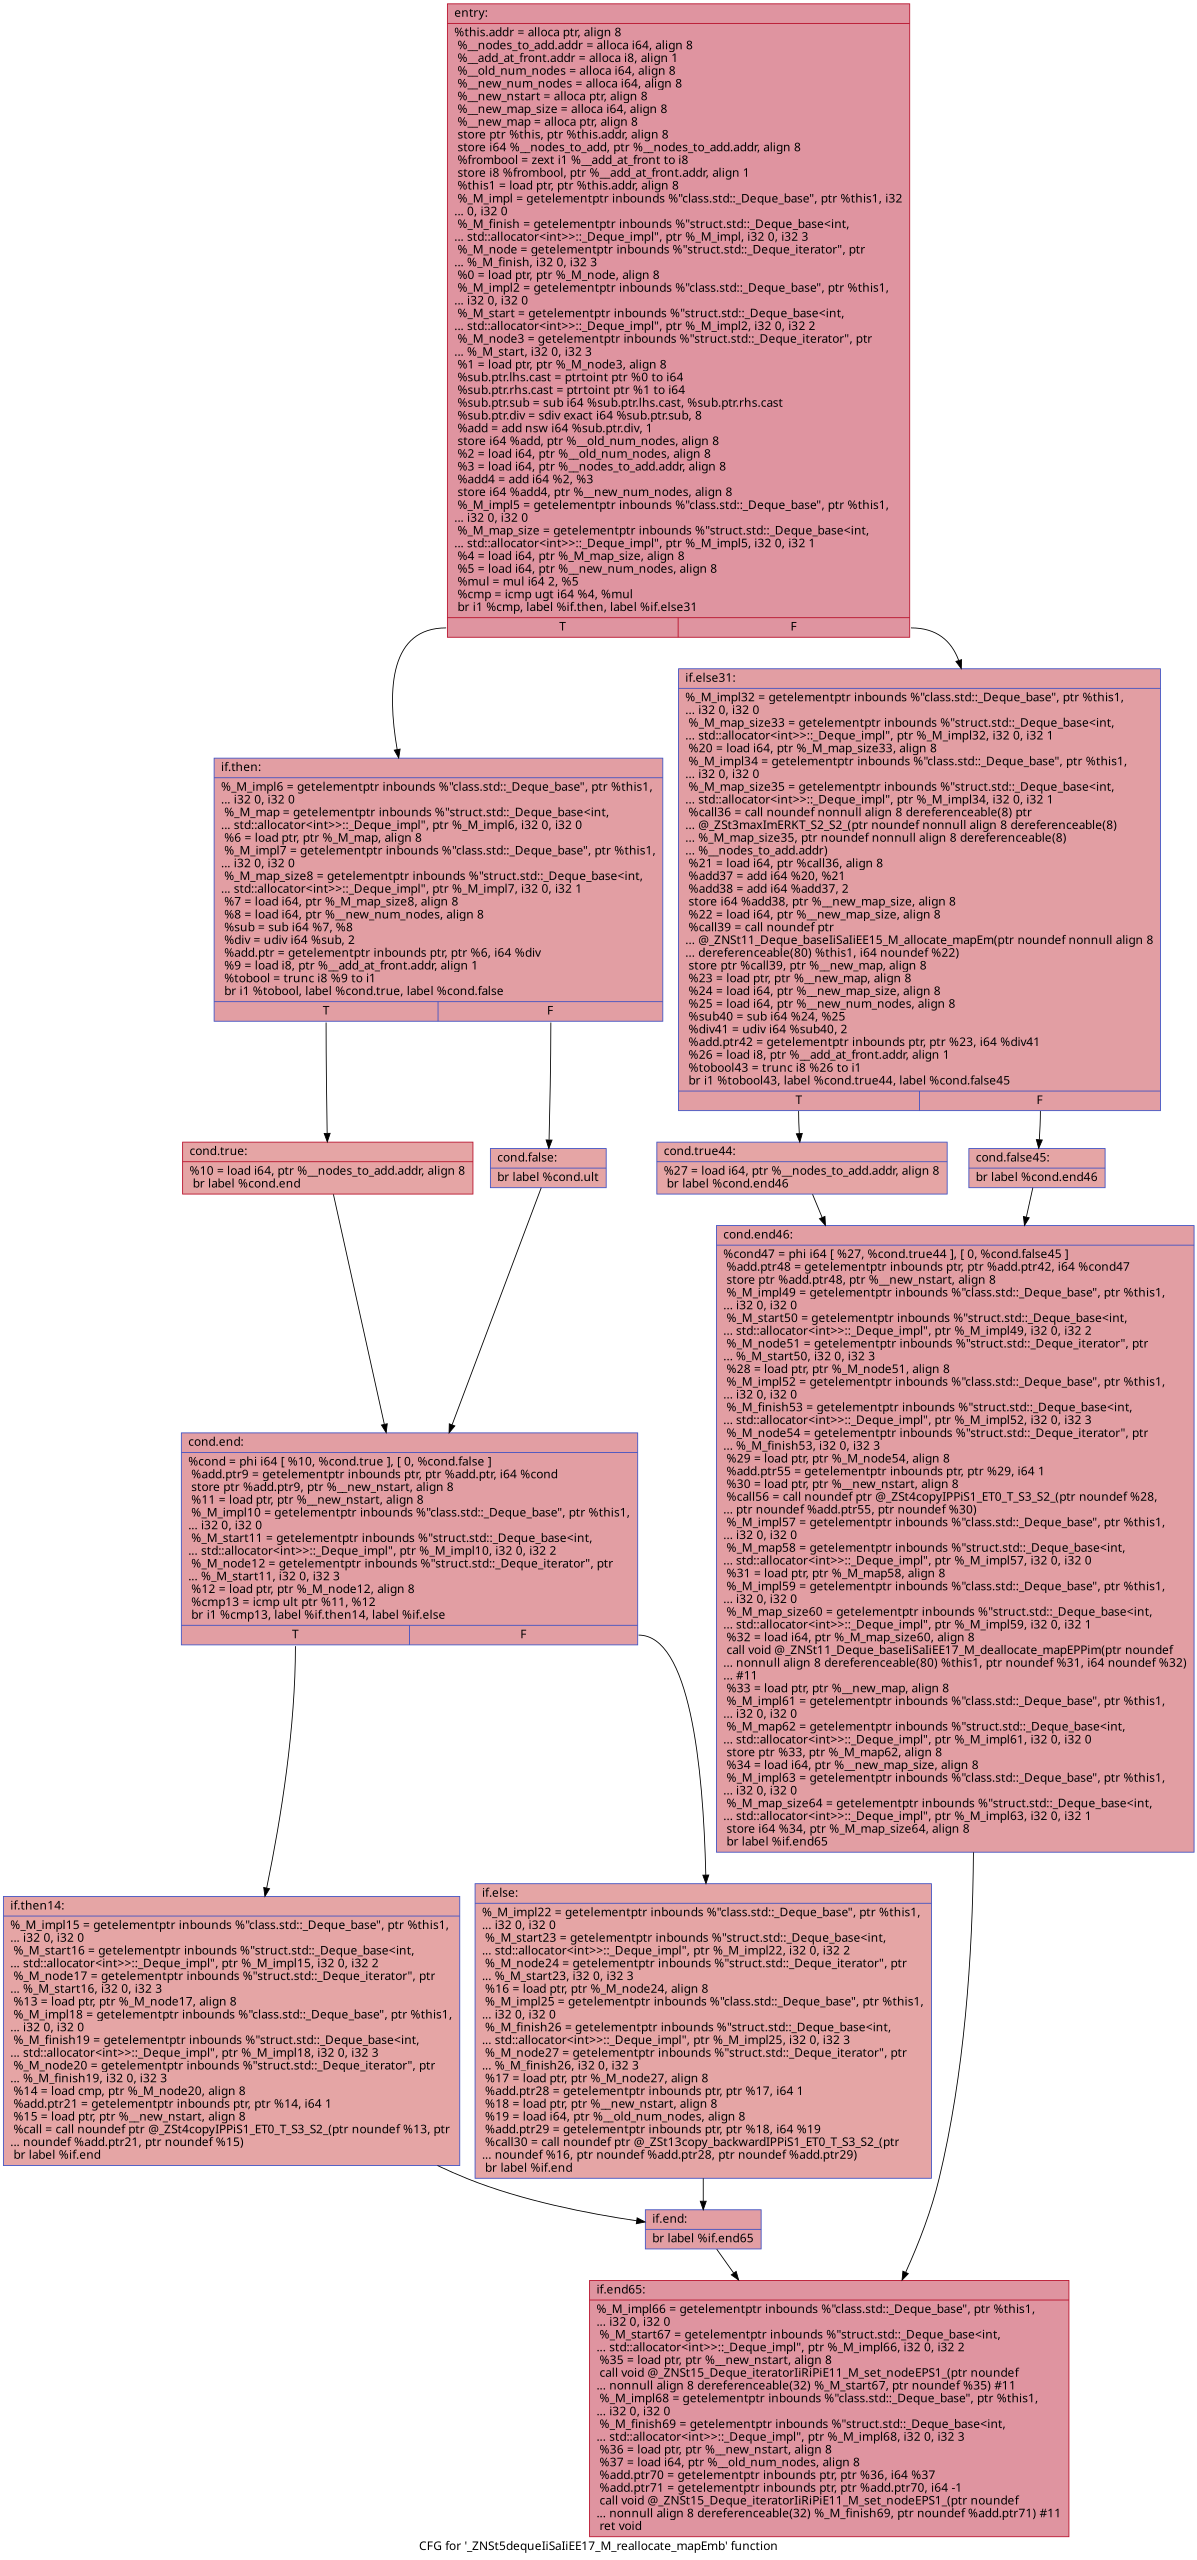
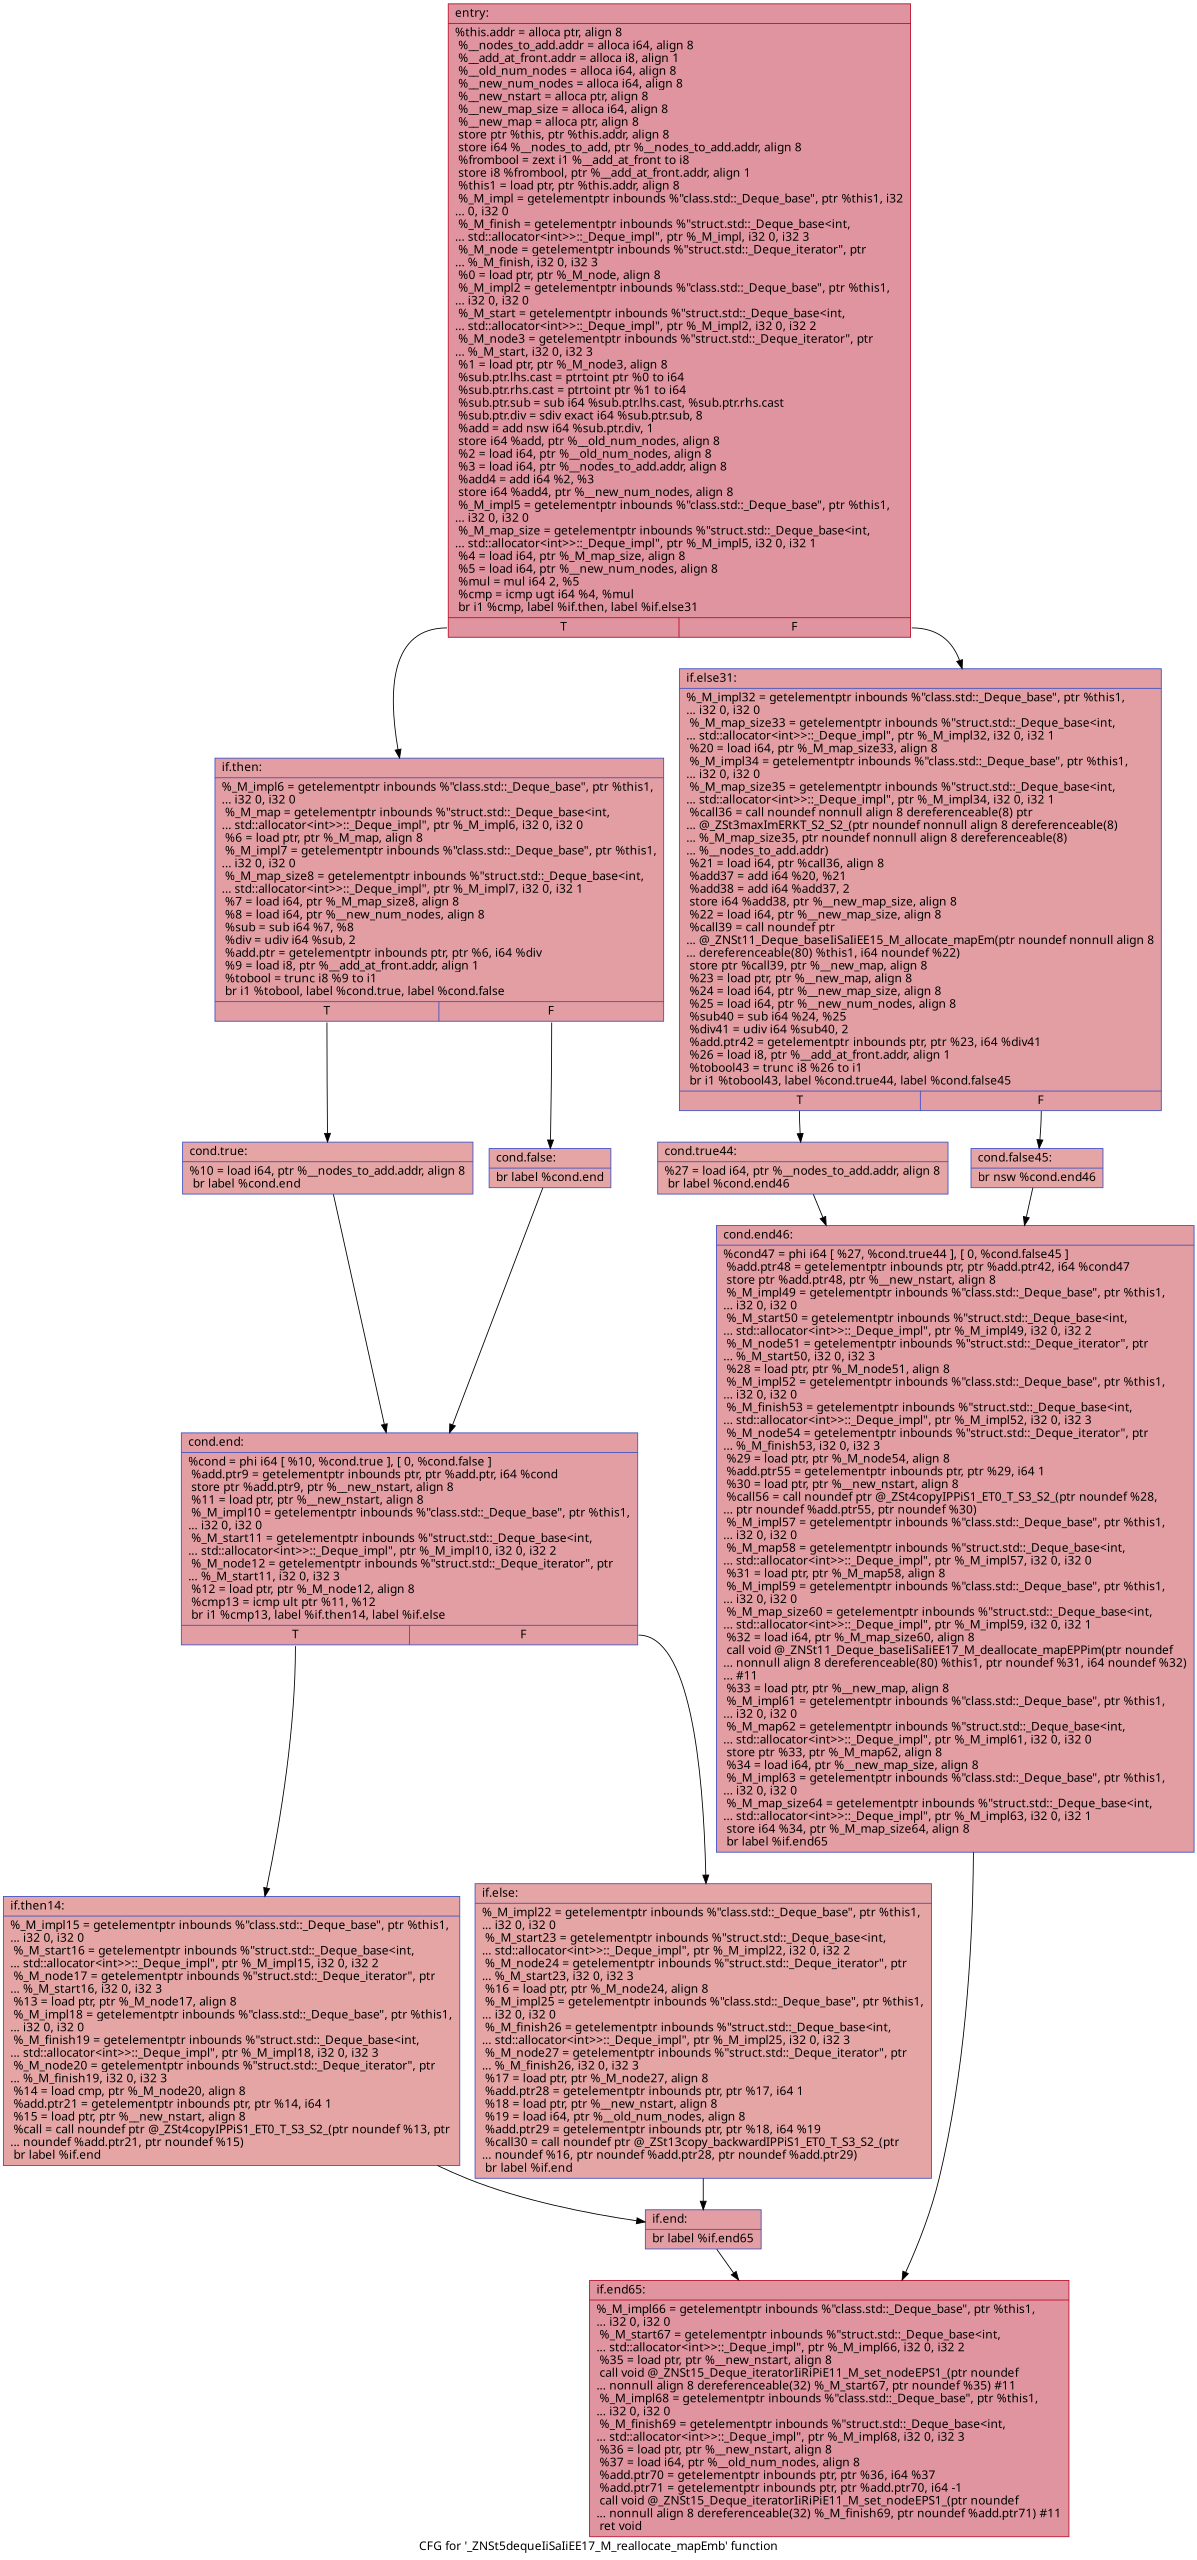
node "cond.true:": color #b70d28ff -> #3d50c3ff
node "cond.false:": text "br label %cond.ult" -> "br label %cond.end"
node "cond.false45:": text "br label %cond.end46" -> "br nsw %cond.end46"
